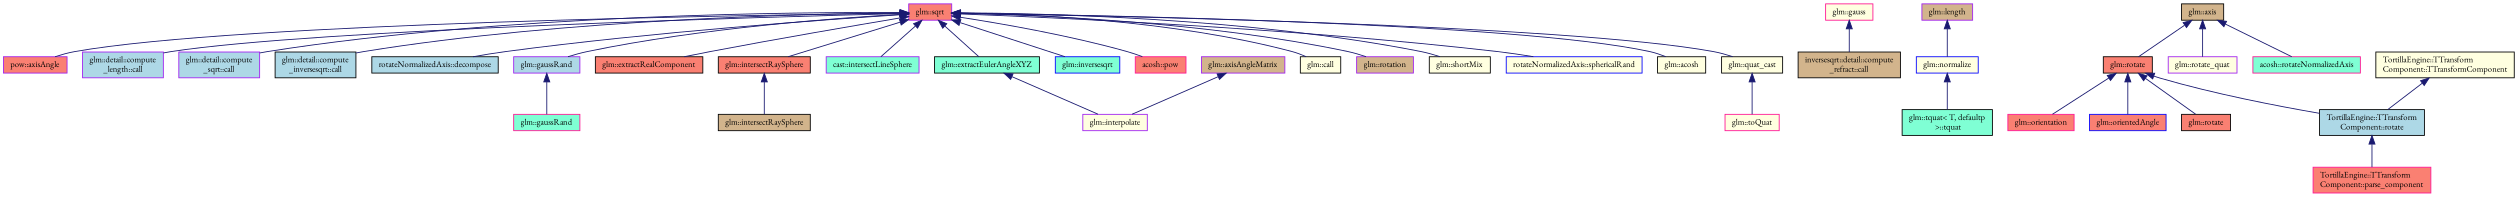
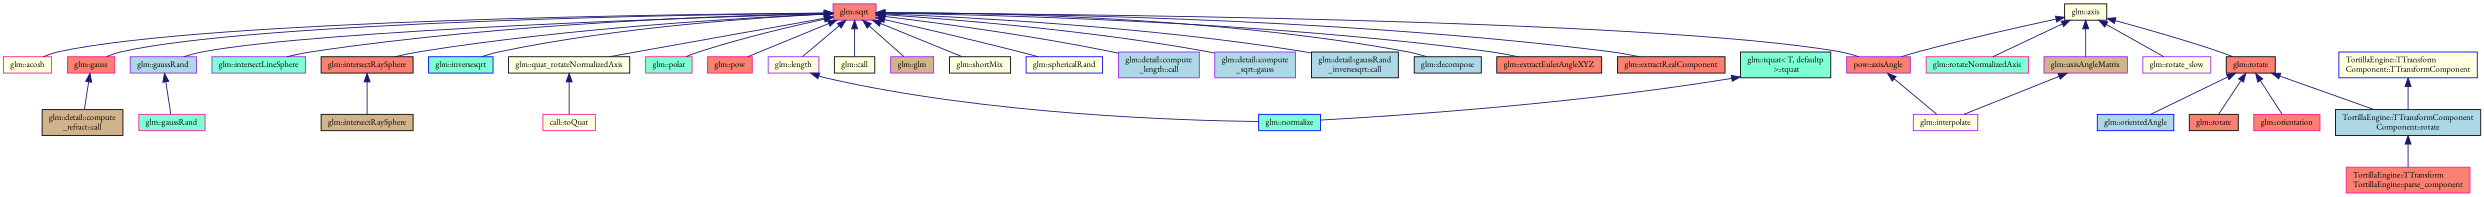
node "glm::gauss": fillcolor lightyellow -> salmon
node "glm::length": fillcolor tan -> lightyellow
node "glm::axis": fillcolor tan -> lightyellow
edge "glm::gauss" -> "glm::sqrt": added
edge "pow::axisAngle" -> "glm::axis": added
edge "glm::length" -> "glm::sqrt": added
edge "glm::axisAngleMatrix" -> "glm::axis": added
node "glm::detail::compute _sqrt::call": label "glm::detail::compute _sqrt::call" -> "glm::detail::compute _sqrt::gauss"
node "glm::detail::compute _inversesqrt::call": label "glm::detail::compute _inversesqrt::call" -> "glm::detail::gaussRand _inversesqrt::call"
node "rotateNormalizedAxis::decompose": label "rotateNormalizedAxis::decompose" -> "glm::decompose"
node "glm::polar": added
node "cast::intersectLineSphere": label "cast::intersectLineSphere" -> "glm::intersectLineSphere"
node "glm::extractEulerAngleXYZ": fillcolor aquamarine -> salmon
node "acosh::pow": label "acosh::pow" -> "glm::pow"
node "glm::rotation": label "glm::rotation" -> "glm::glm"
node "rotateNormalizedAxis::sphericalRand": label "rotateNormalizedAxis::sphericalRand" -> "glm::sphericalRand"
node "glm::acosh": color black -> deeppink
node "glm::quat_cast": label "glm::quat_cast" -> "glm::quat_rotateNormalizedAxis"
node "inversesqrt::detail::compute _refract::call": label "inversesqrt::detail::compute _refract::call" -> "glm::detail::compute _refract::call"
node "glm::normalize": fillcolor lightyellow -> aquamarine
node "glm::rotate_quat": label "glm::rotate_quat" -> "glm::rotate_slow"
node "acosh::rotateNormalizedAxis": label "acosh::rotateNormalizedAxis" -> "glm::rotateNormalizedAxis"
node "TortillaEngine::TTransform Component::TTransformComponent": color black -> blue
edge "glm::interpolate" -> "glm::extractEulerAngleXYZ": now "glm::interpolate" -> "pow::axisAngle"
edge "glm::tquat< T, defaultp >::tquat" -> "glm::normalize": reversed
node "glm::toQuat": label "glm::toQuat" -> "call::toQuat"
node "glm::orientedAngle": fillcolor salmon -> lightblue
node "TortillaEngine::TTransform Component::rotate": label "TortillaEngine::TTransform Component::rotate" -> "TortillaEngine::TTransformComponent Component::rotate"
node "TortillaEngine::TTransform Component::parse_component": label "TortillaEngine::TTransform Component::parse_component" -> "TortillaEngine::TTransform TortillaEngine::parse_component"
